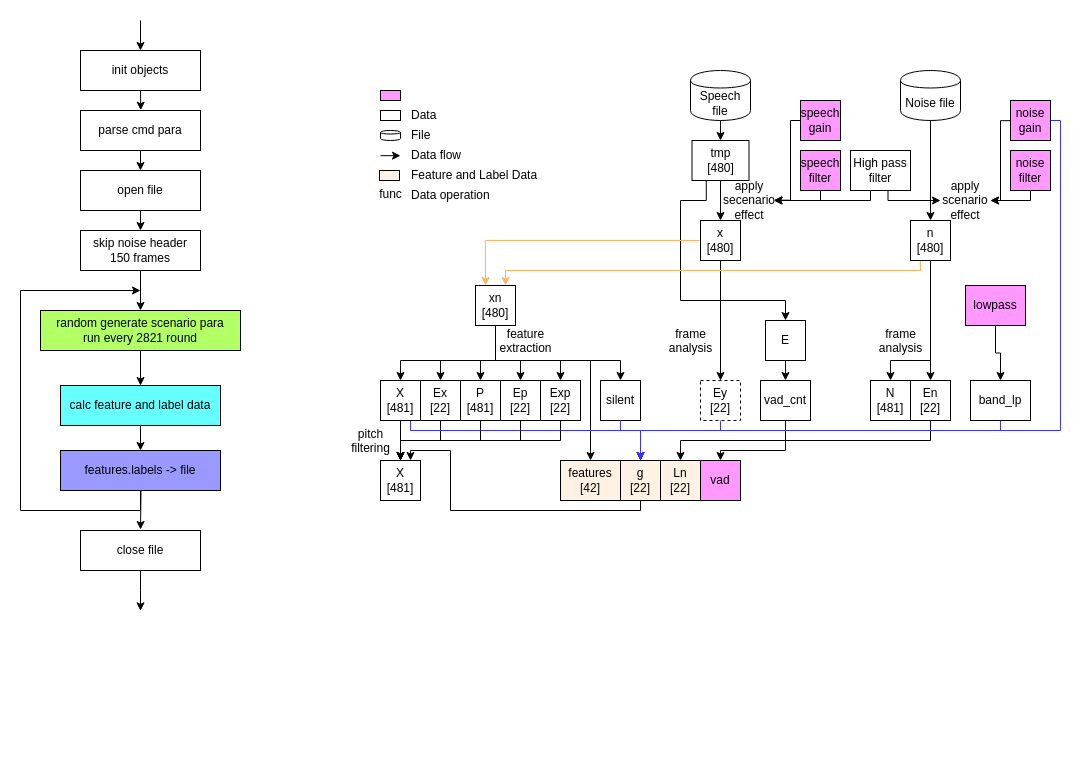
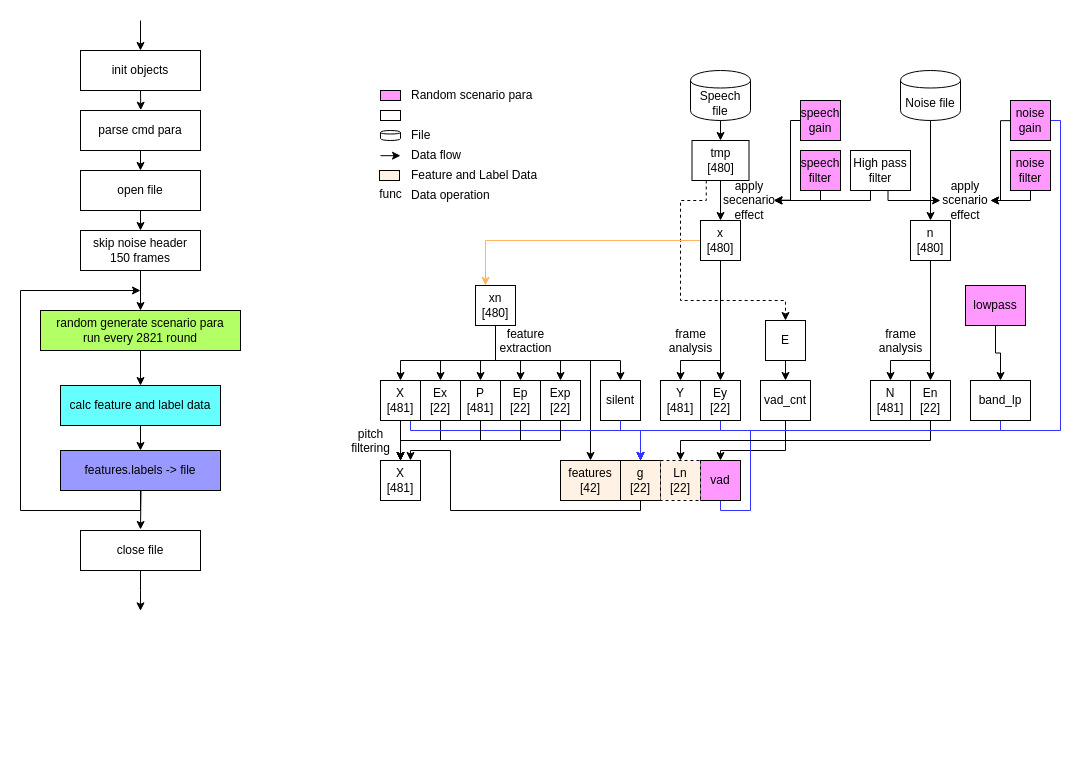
node "Random scenario para": added
node "Data": removed
edge "n [480]" -> "xn [480]": removed
edge "tmp [480]" -> "E": style solid -> dashed
edge "x [480]" -> "Y [481]": added
node "Y [481]": added
node "Ey [22]": style dashed -> solid
node "Ln [22]": style solid -> dashed
edge "vad" -> "g [22]": added
